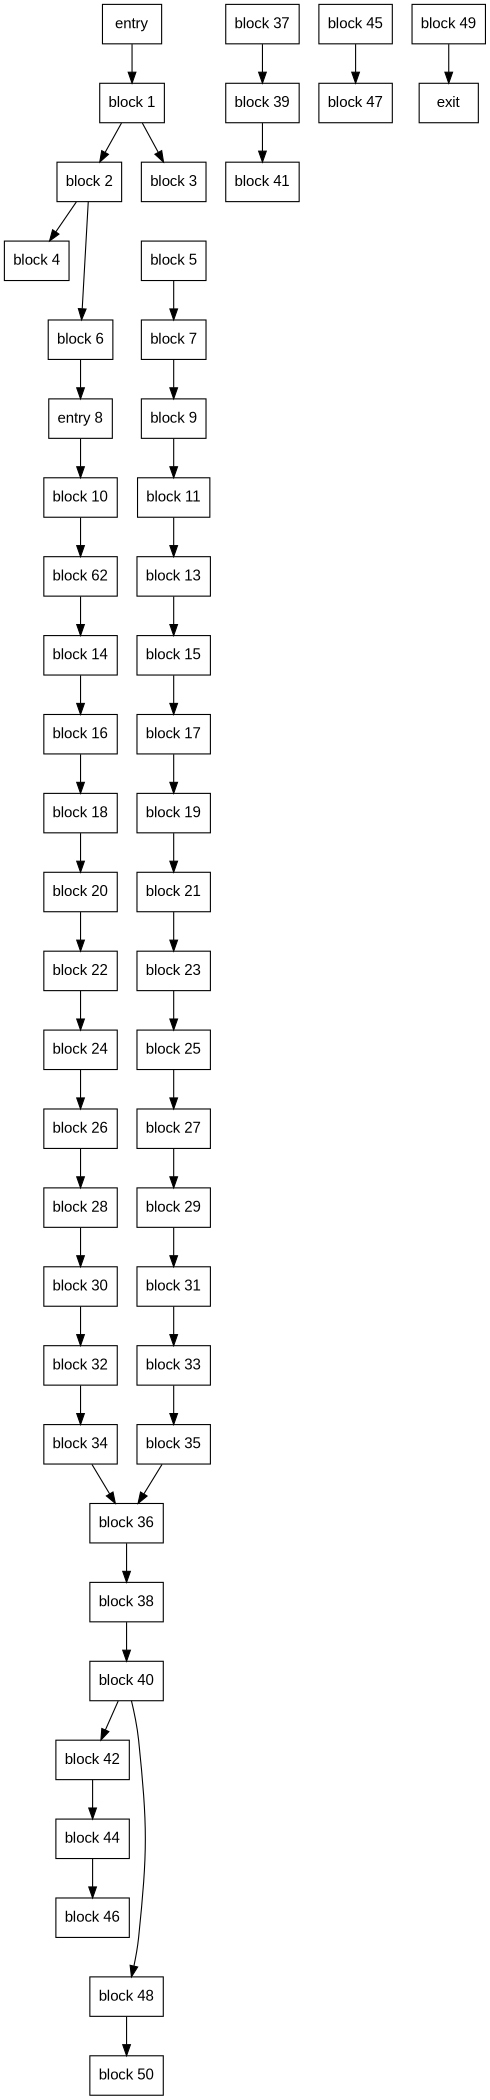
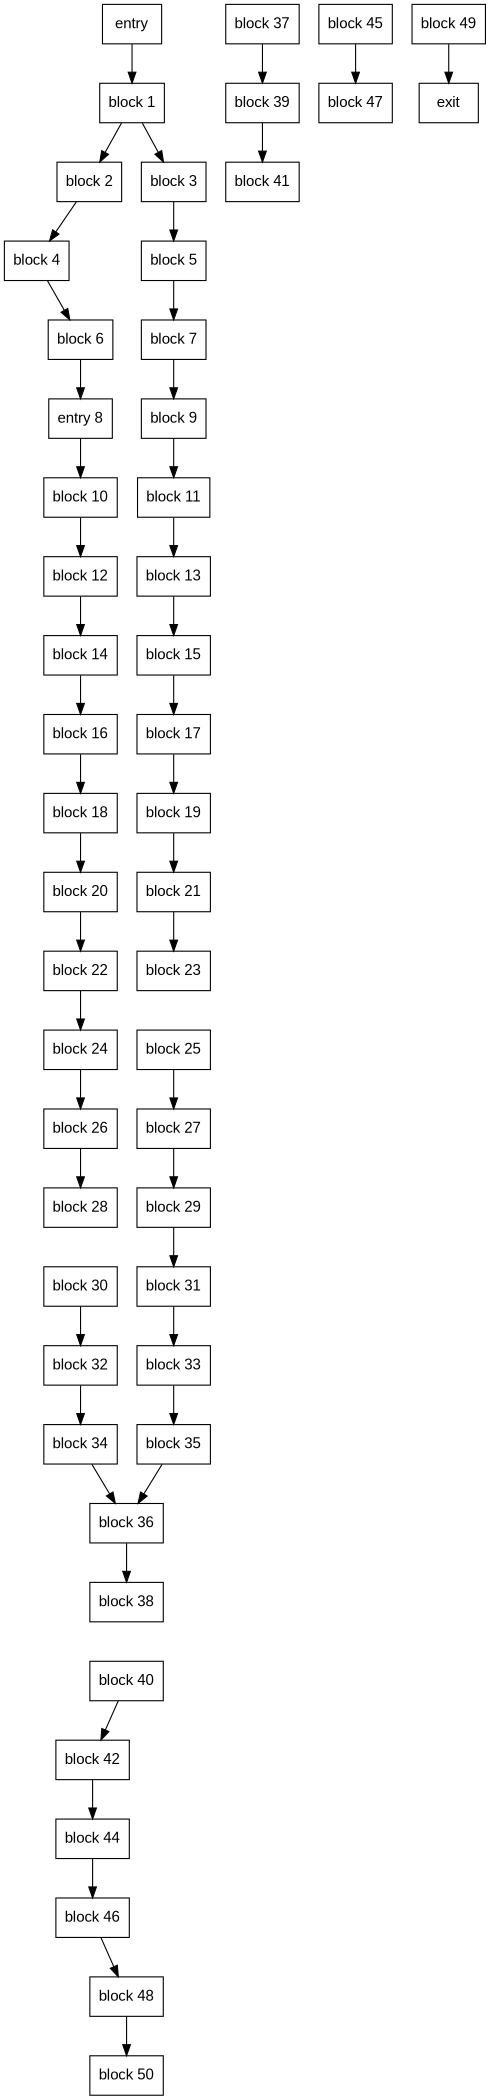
edge "block 3" -> "block 5": added
edge "block 2" -> "block 6": now "block 4" -> "block 6"
node "block 62": label "block 62" -> "block 12"
edge "block 23" -> "block 25": removed
edge "block 28" -> "block 30": removed
edge "block 38" -> "block 40": removed
edge "block 40" -> "block 48": now "block 46" -> "block 48"
